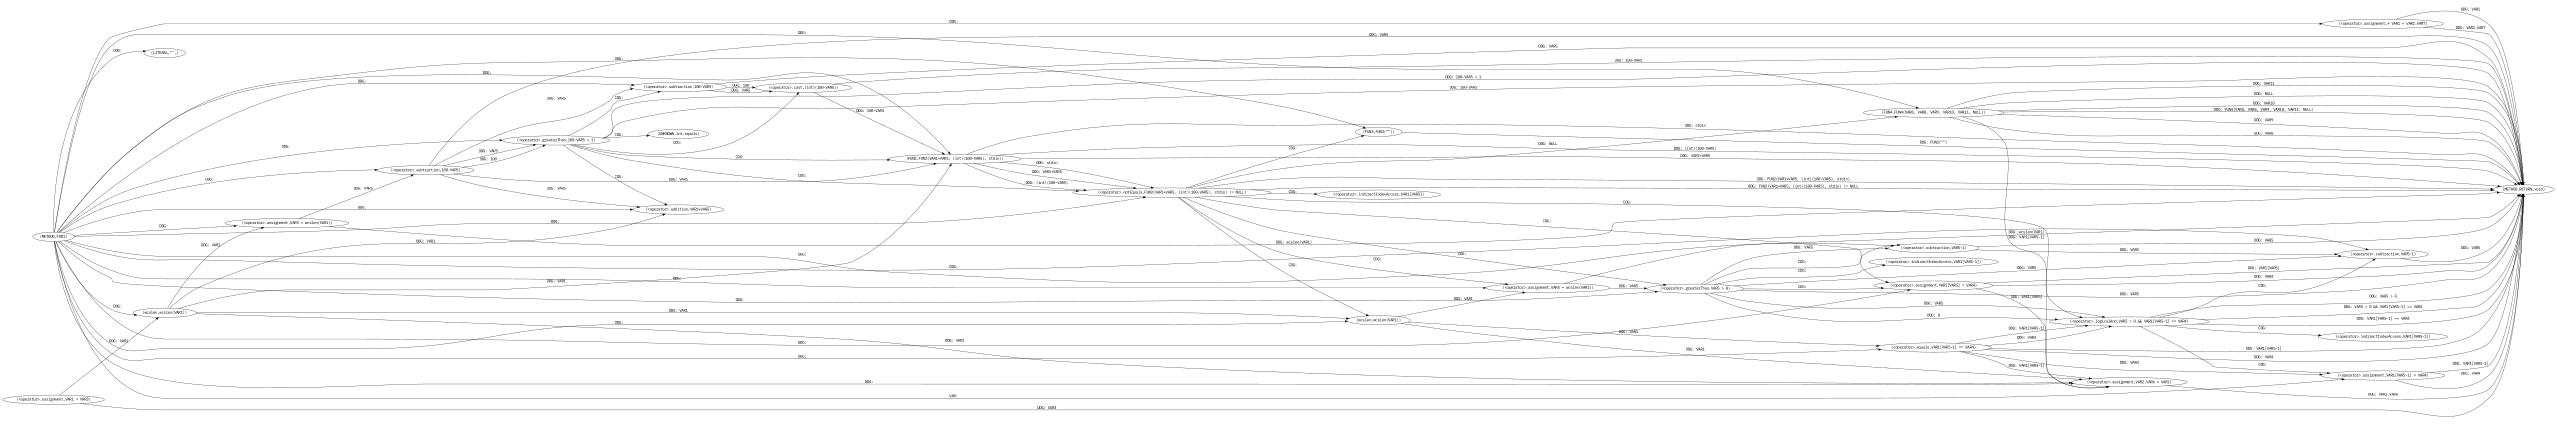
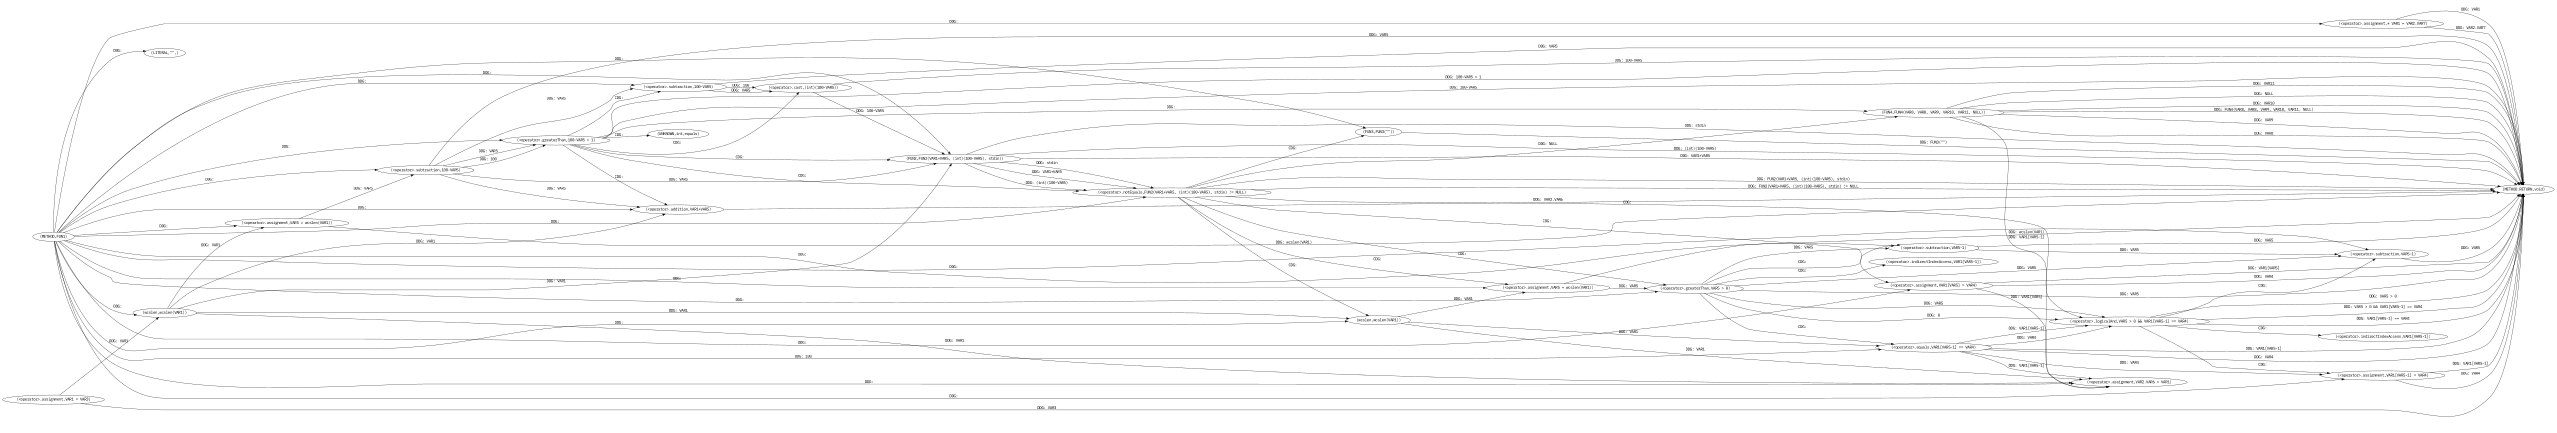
edge "(METHOD,FUN1)" -> "(FUN4,FUN4(VAR8, VAR8, VAR9, VAR10, VAR11, NULL))": now "(<operator>.greaterThan,100-VAR5 > 1)" -> "(FUN4,FUN4(VAR8, VAR8, VAR9, VAR10, VAR11, NULL))"
node "(<operator>.indirectIndexAccess,VAR1[VAR5])": removed
edge "(<operator>.greaterThan,VAR5 > 0)" -> "(<operator>.assignment,VAR1[VAR5] = VAR4)": now "(<operator>.greaterThan,VAR5 > 0)" -> "(<operator>.equals,VAR1[VAR5-1] == VAR4)"
edge "(METHOD,FUN1)" -> "(<operator>.equals,VAR1[VAR5-1] == VAR4)": label "DDG: " -> "DDG: 100"
edge "(METHOD,FUN1)" -> "(<operator>.assignment,VAR1[VAR5-1] = VAR4)": label "VAR: " -> "DDG: "
edge "(<operator>.assignment,VAR2.VAR6 = VAR1)" -> "(METHOD_RETURN,void)": now "(<operator>.addition,VAR1+VAR5)" -> "(METHOD_RETURN,void)"
